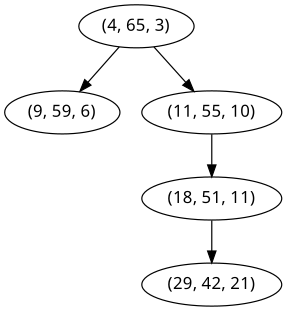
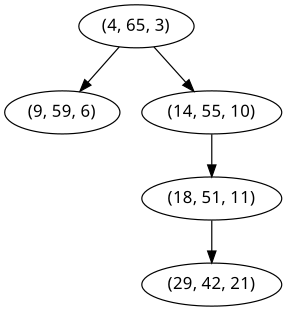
node "(11, 55, 10)": label "(11, 55, 10)" -> "(14, 55, 10)"
